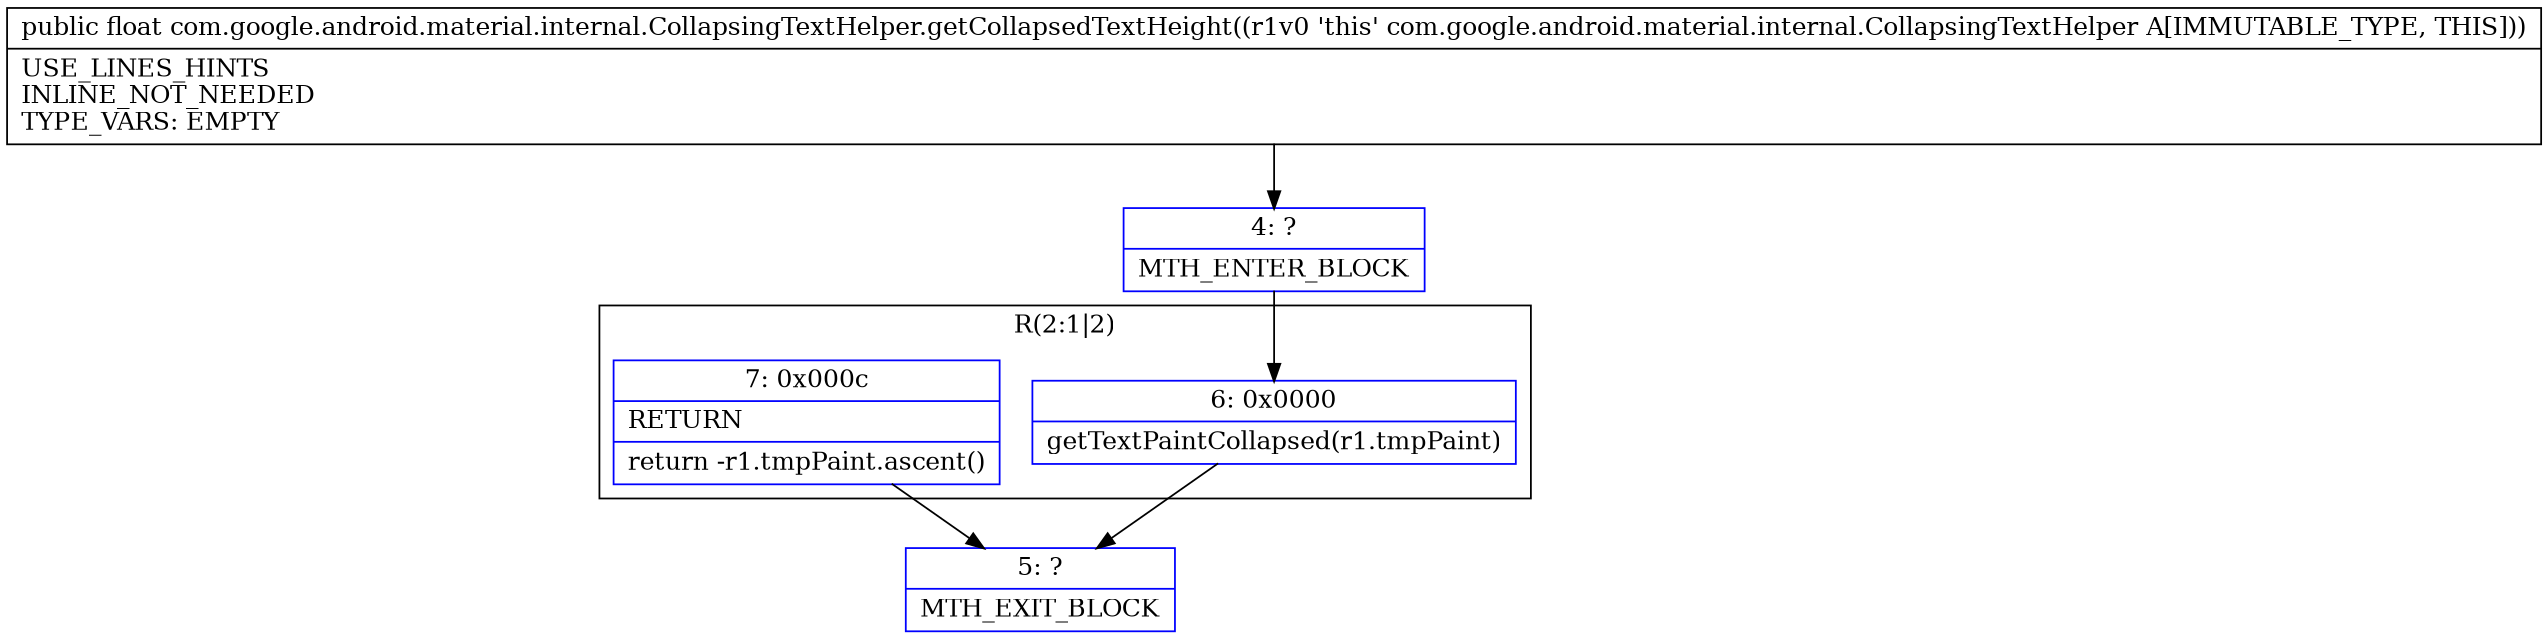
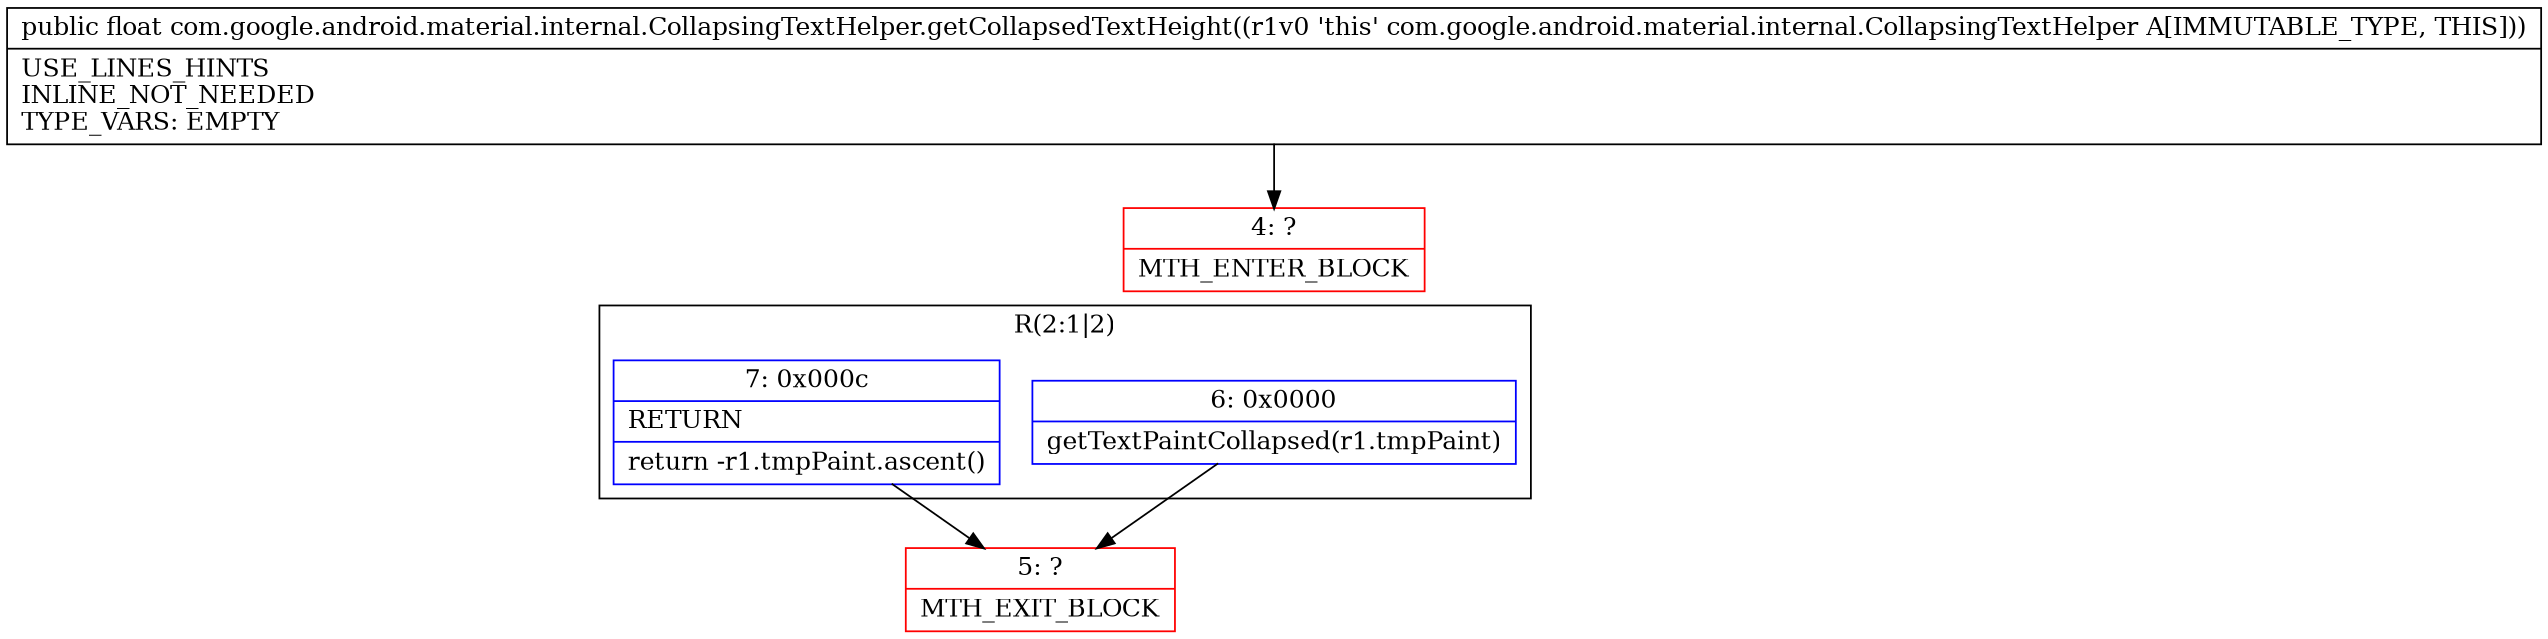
node "4: ?": color blue -> red
edge "4: ?" -> "6: 0x0000": removed
node "5: ?": color blue -> red
